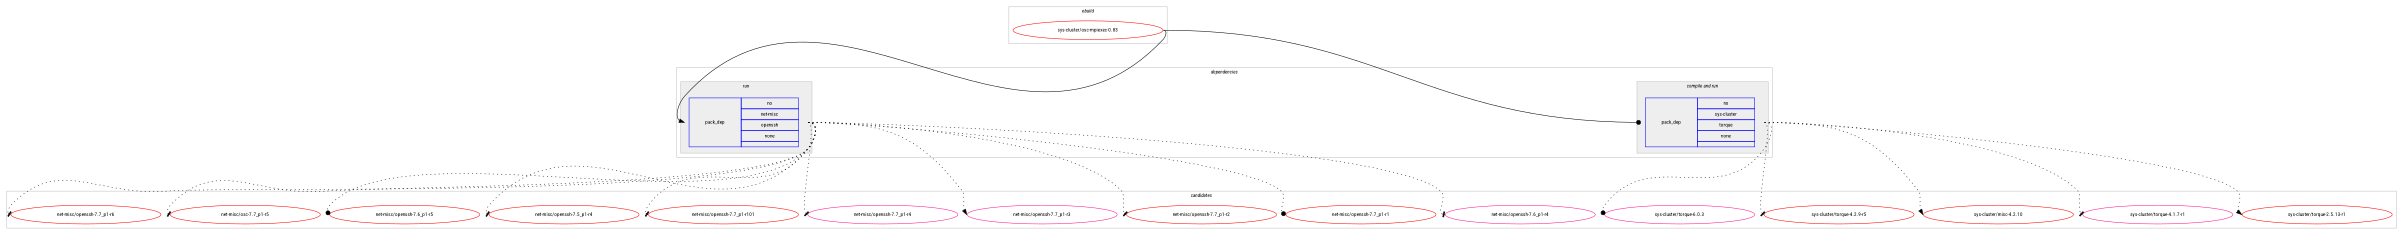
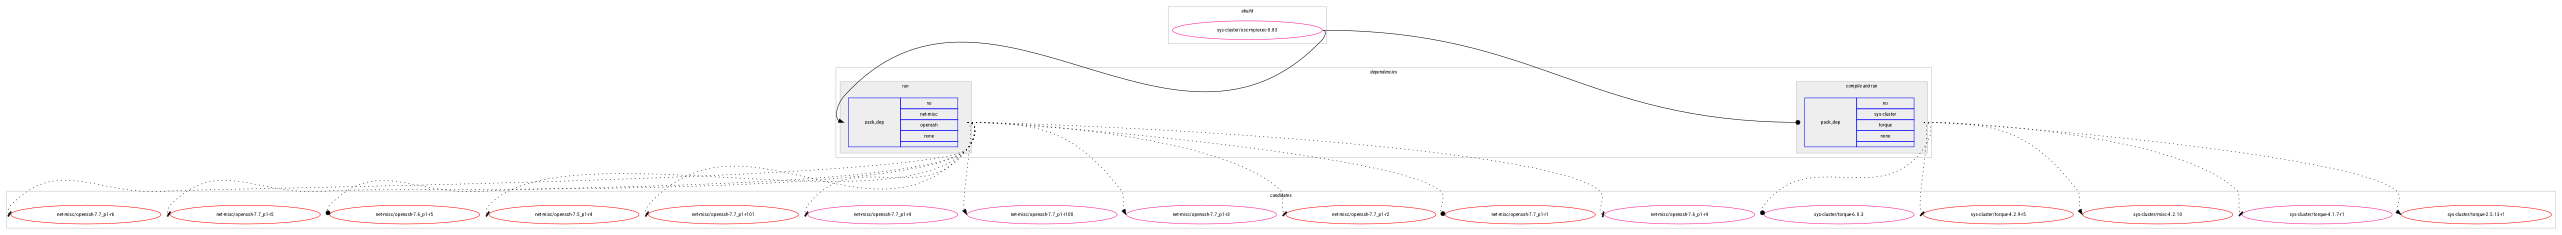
node "sys-cluster/osc-mpiexec-0.83": color red -> deeppink
node "net-misc/osc-7.7_p1-r5": label "net-misc/osc-7.7_p1-r5" -> "net-misc/openssh-7.7_p1-r5"
node "net-misc/openssh-7.7_p1-r100": added
